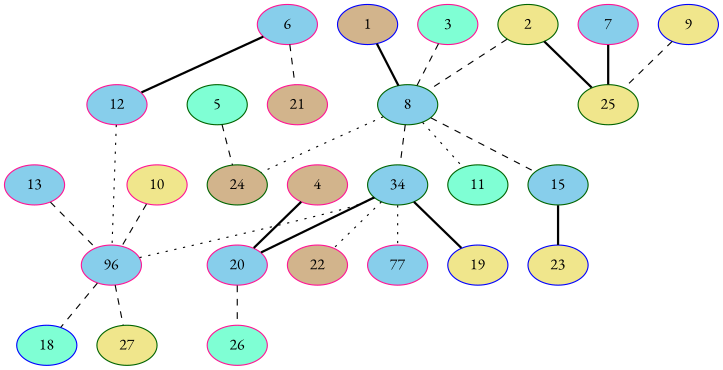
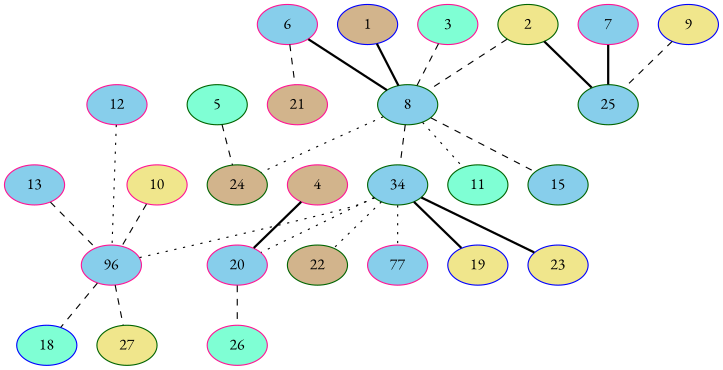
edge "6" -- "12": now "6" -- "8"
node "25": fillcolor khaki -> skyblue
edge "34" -- "20": style bold -> dotted
edge "15" -- "23": now "34" -- "23"
node "22": color deeppink -> darkgreen
